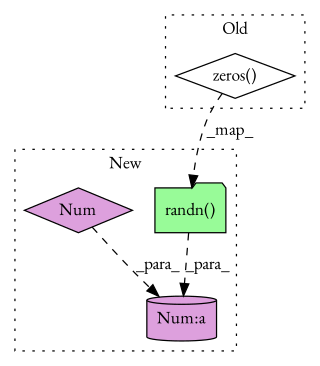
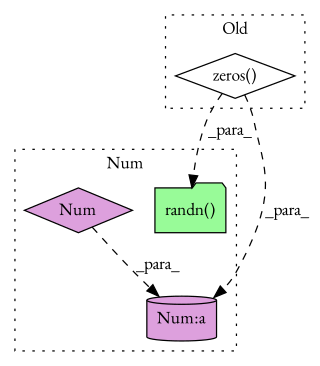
edge "zeros()" -> "randn()": label "_map_" -> "_para_"
cluster "New": label "New" -> "Num"
edge "randn()" -> "Num:a": now "zeros()" -> "Num:a"
